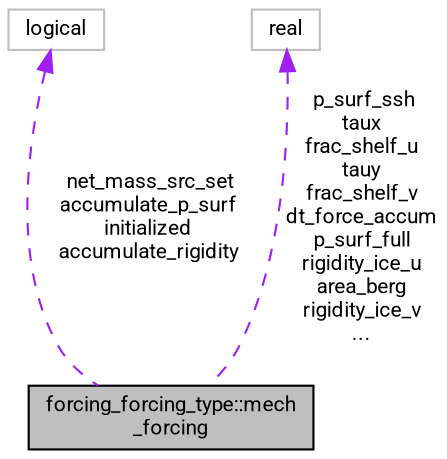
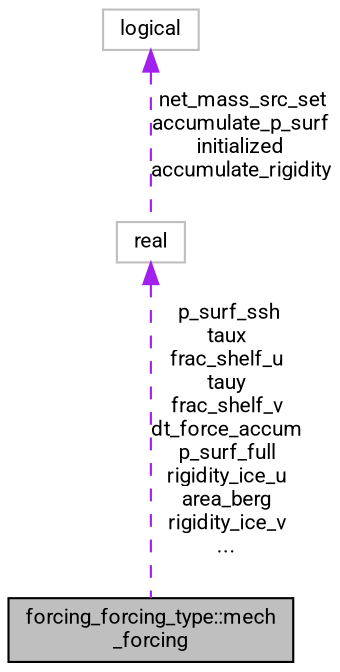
edge "forcing_forcing_type::mech _forcing" -> "logical": now "real" -> "logical"
